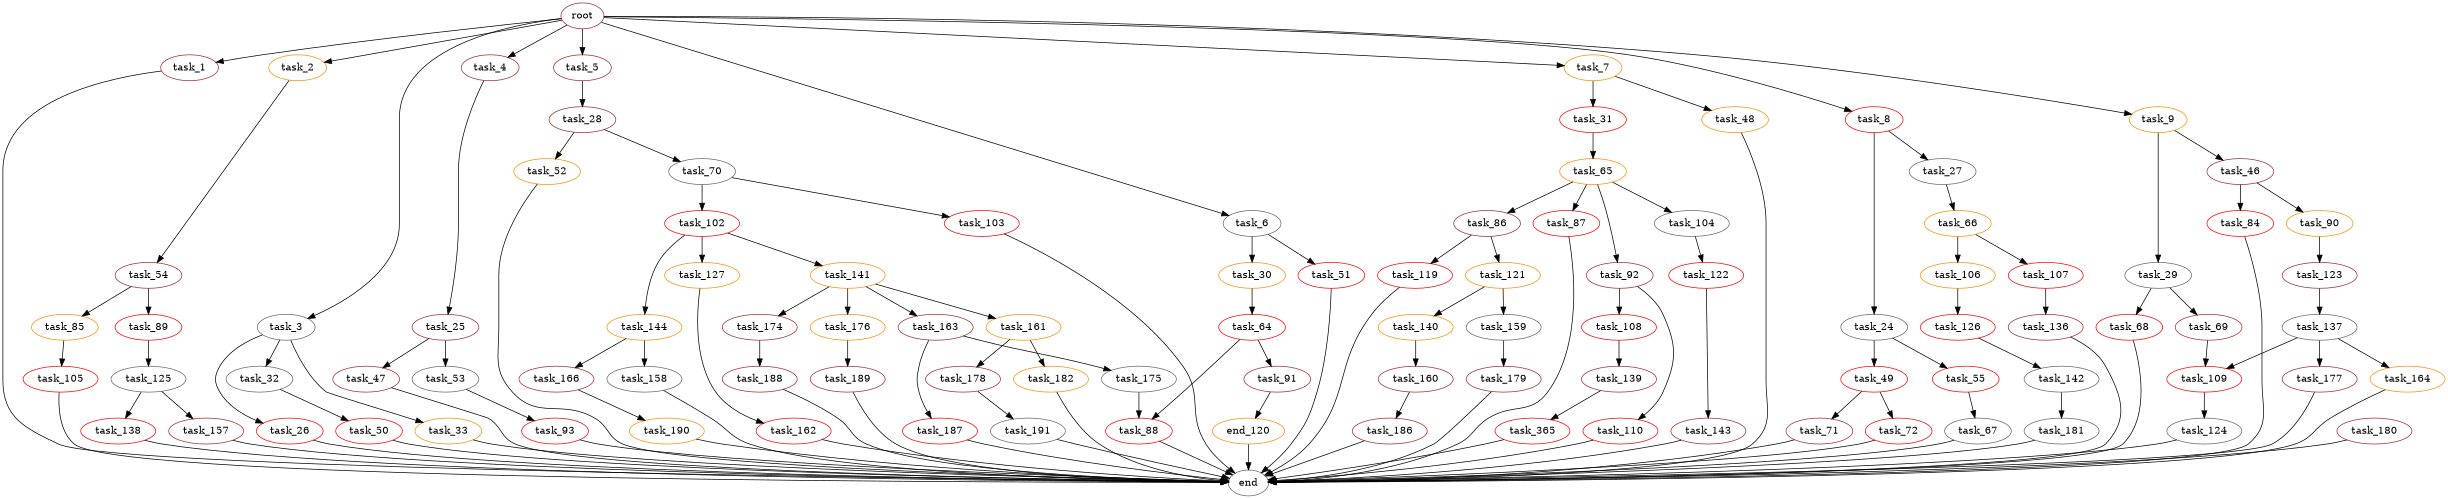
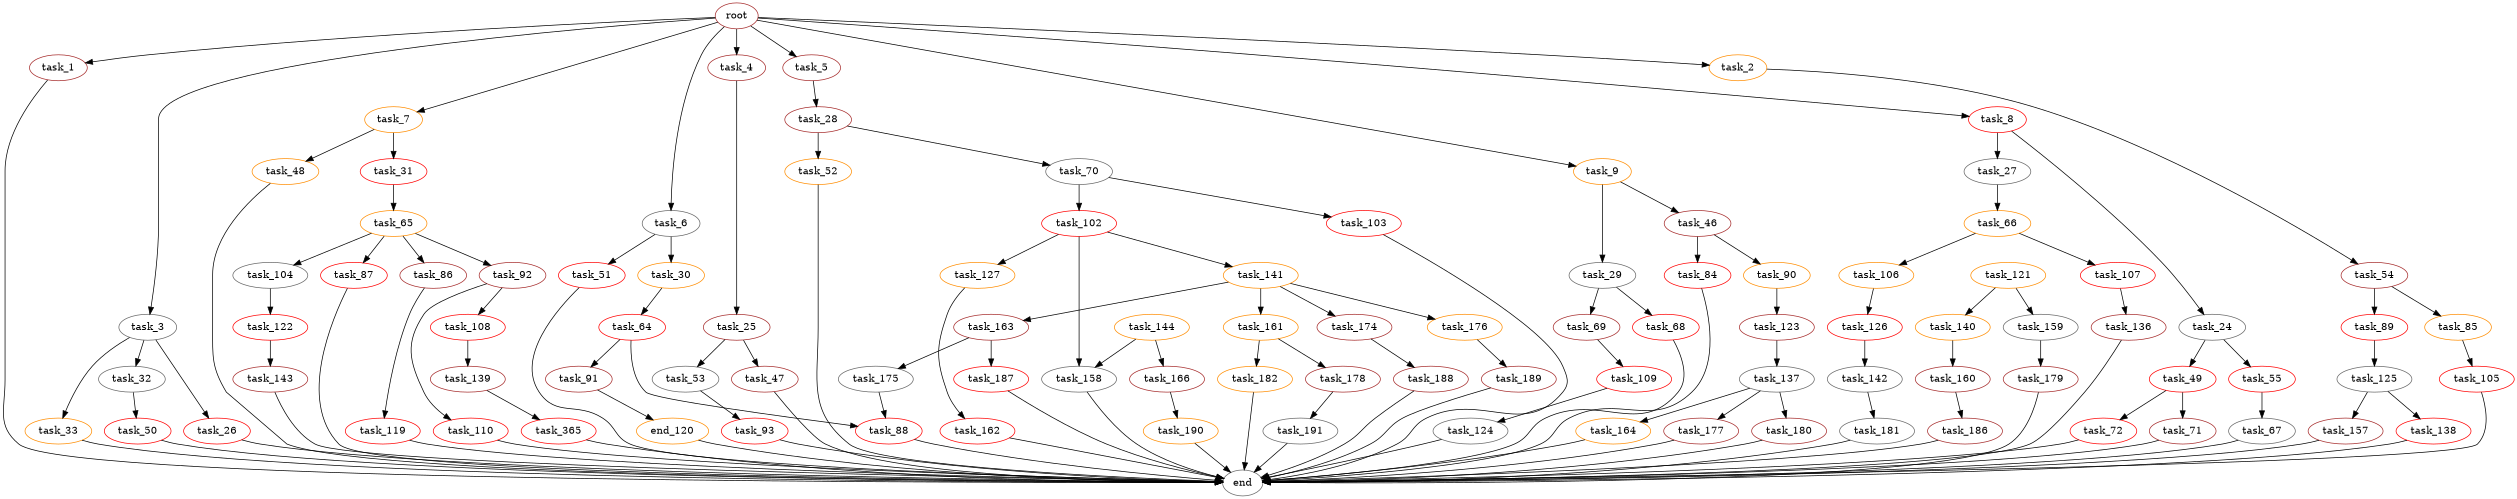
edge "task_86" -> "task_121": removed
edge "task_102" -> "task_144": now "task_102" -> "task_158"
edge "task_137" -> "task_109": now "task_137" -> "task_180"
